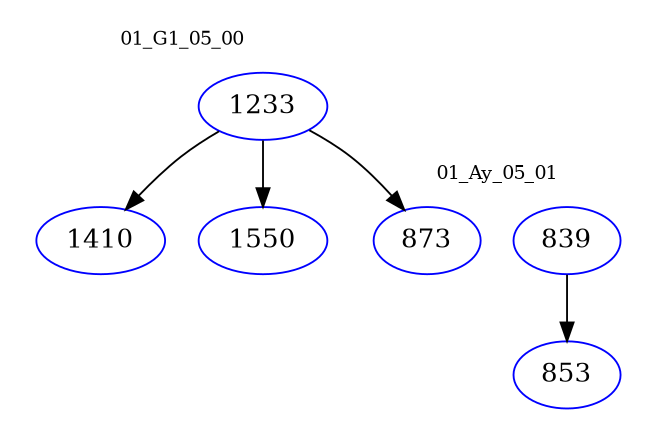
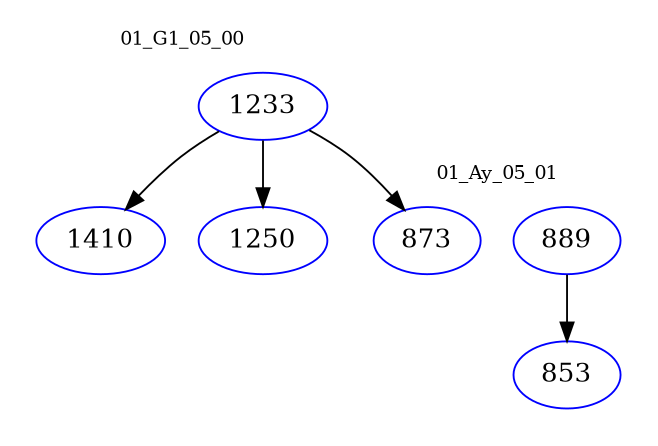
node "1550": label "1550" -> "1250"
node "839": label "839" -> "889"
